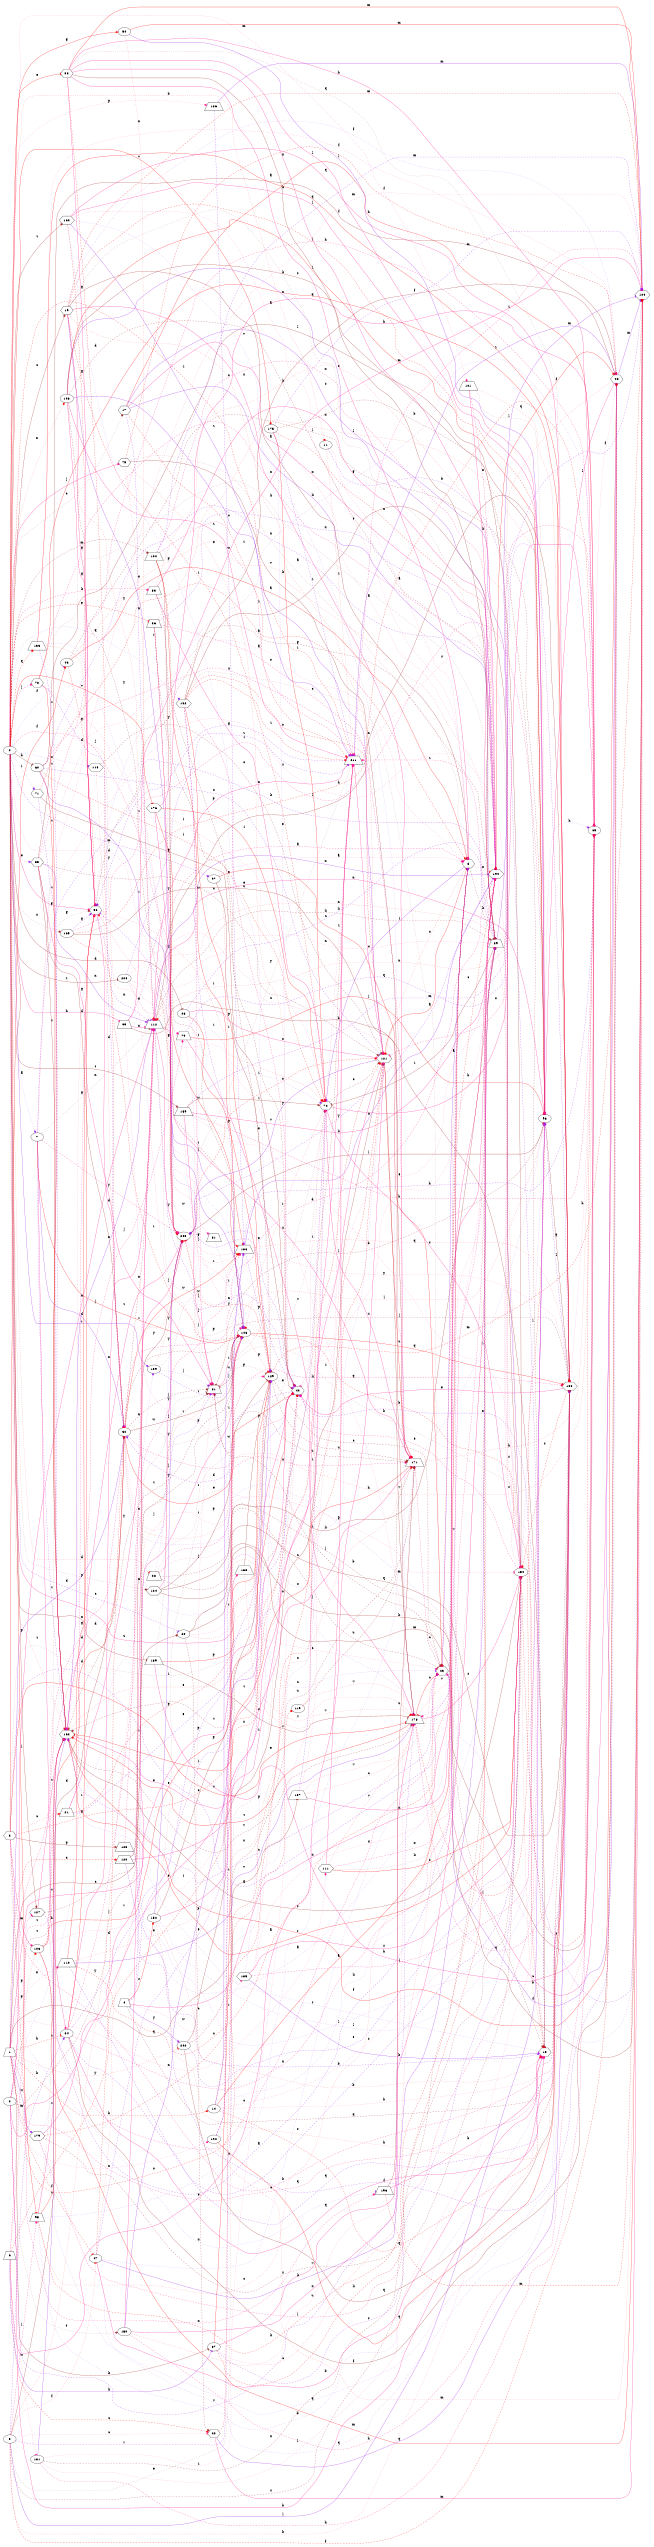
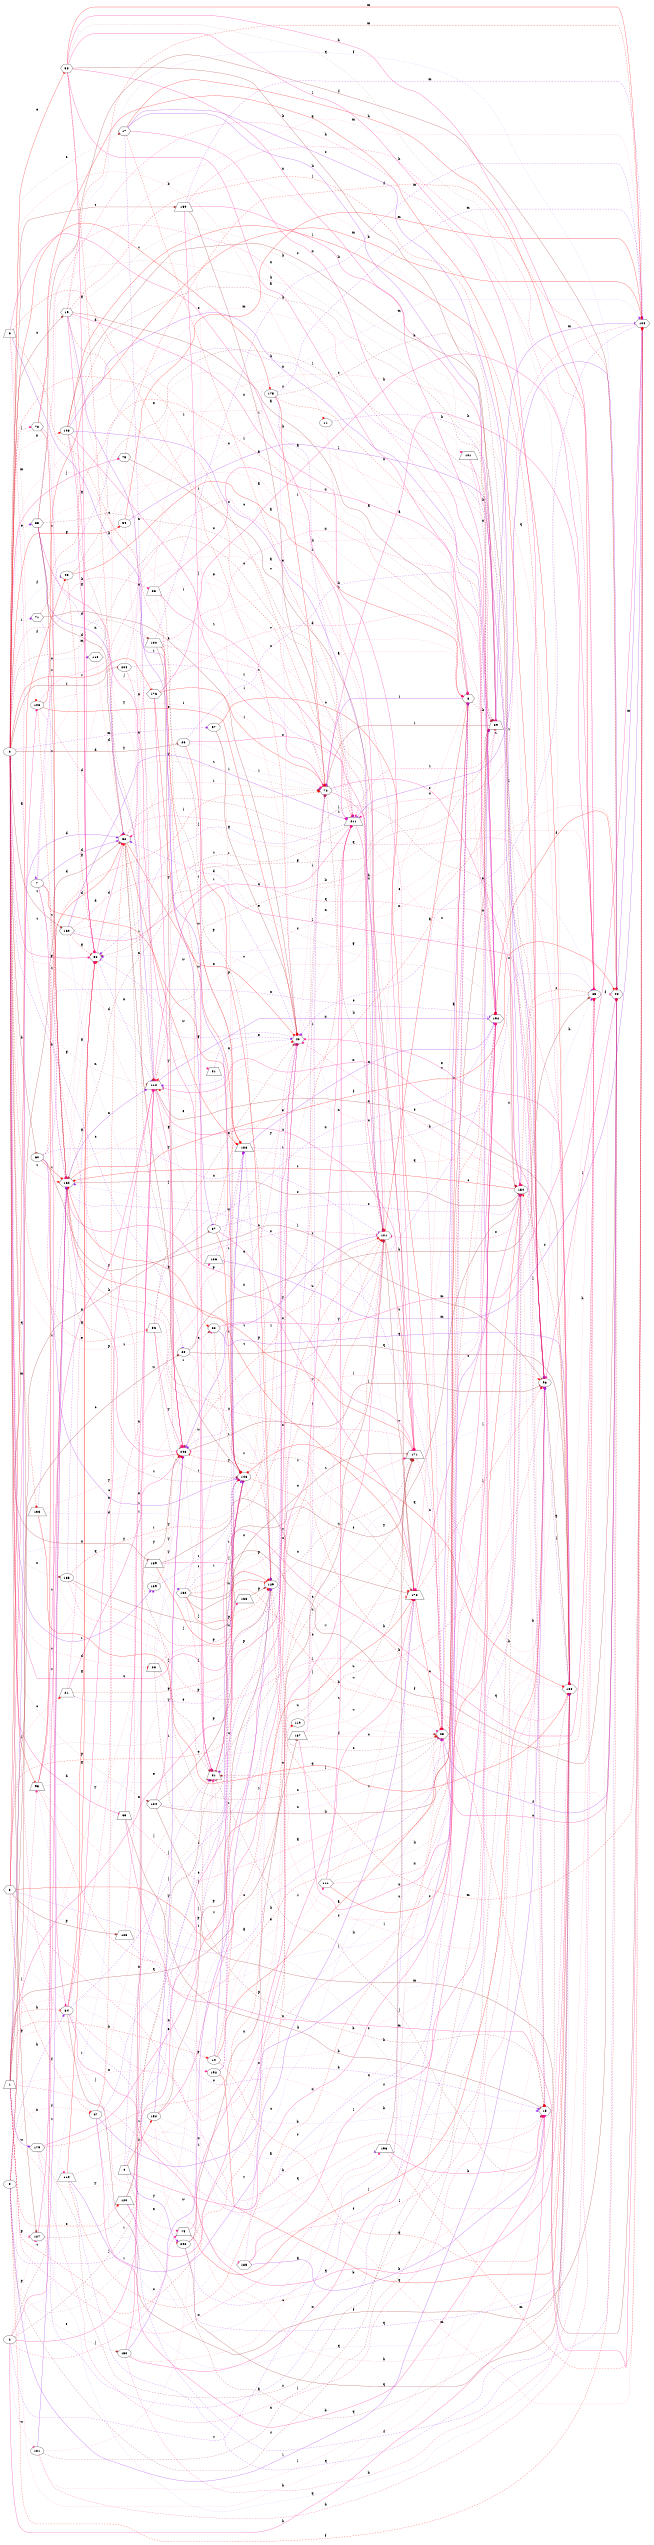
edge "160" -> "138": style solid -> dashed
edge "160" -> "154": added, label "s"
